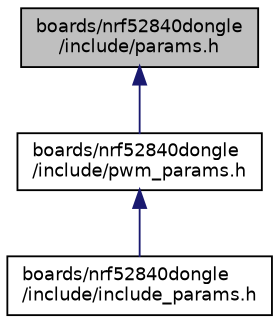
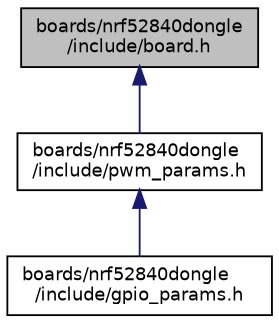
node "boards/nrf52840dongle /include/params.h": label "boards/nrf52840dongle /include/params.h" -> "boards/nrf52840dongle /include/board.h"
node "boards/nrf52840dongle /include/include_params.h": label "boards/nrf52840dongle /include/include_params.h" -> "boards/nrf52840dongle /include/gpio_params.h"
